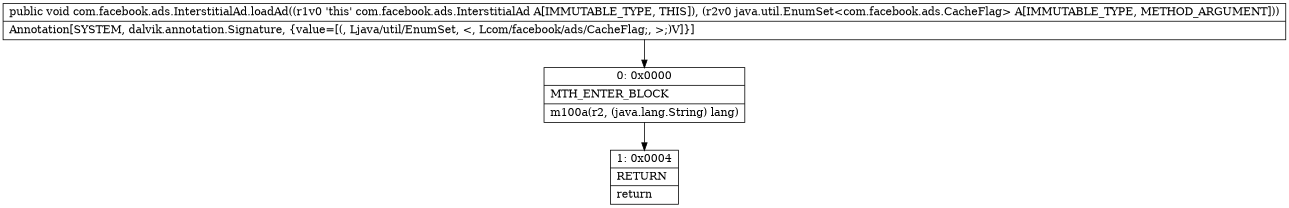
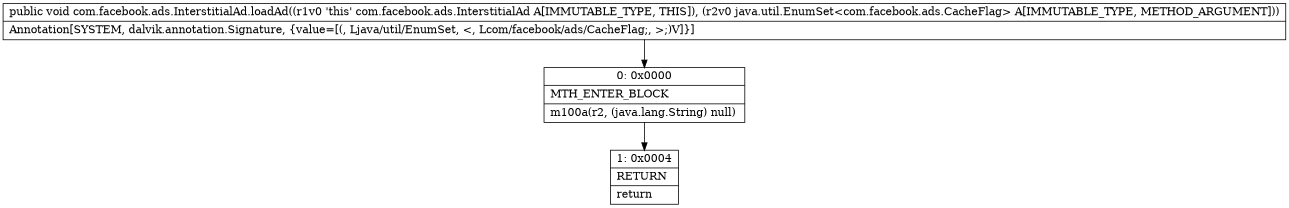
node "0: 0x0000": text "m100a(r2, (java.lang.String) lang)" -> "m100a(r2, (java.lang.String) null)"
